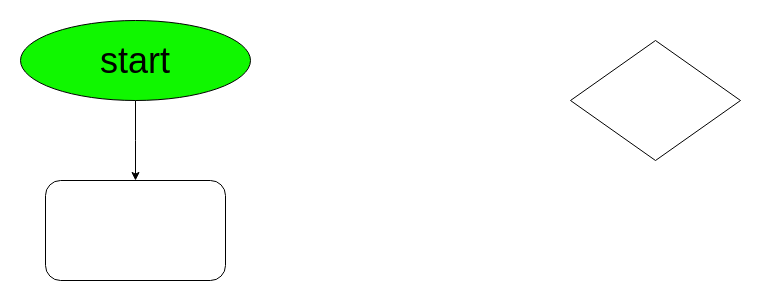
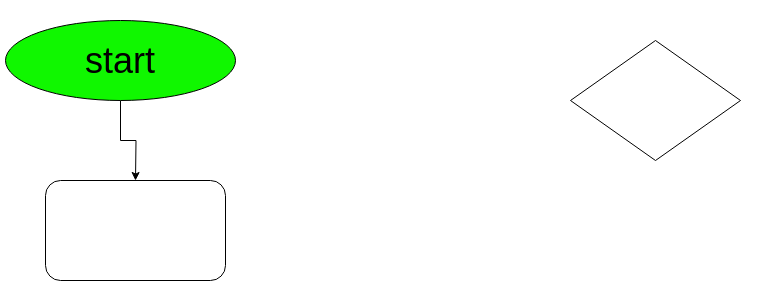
node "start": moved (136, 61) -> (121, 61)
